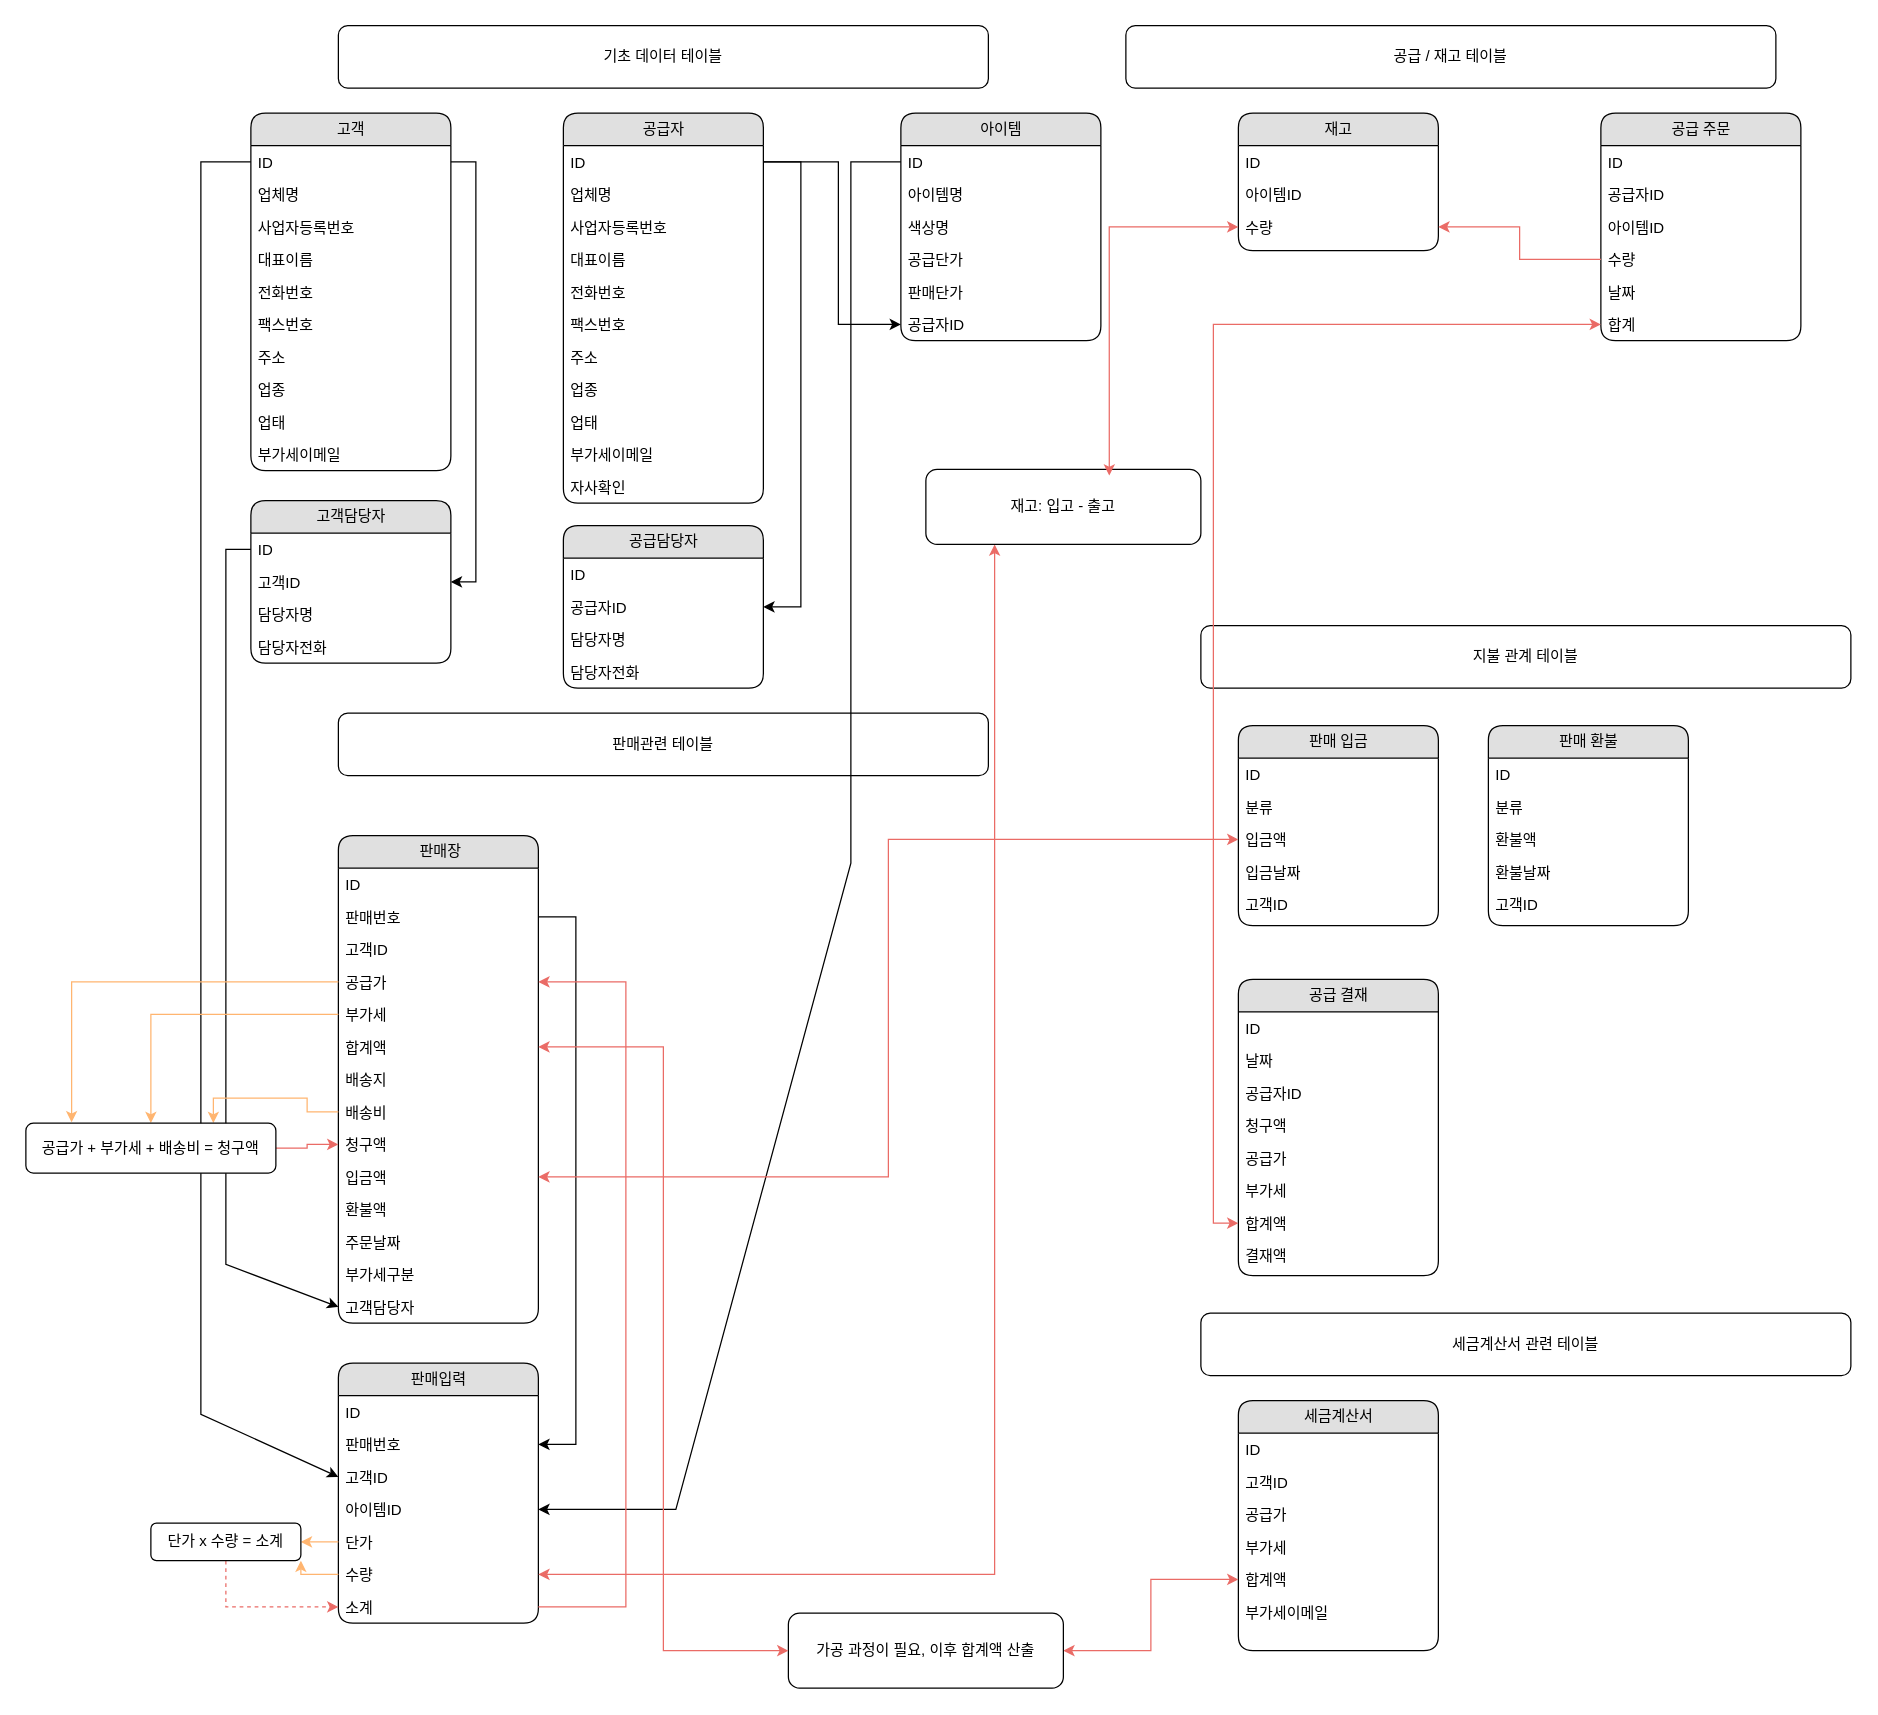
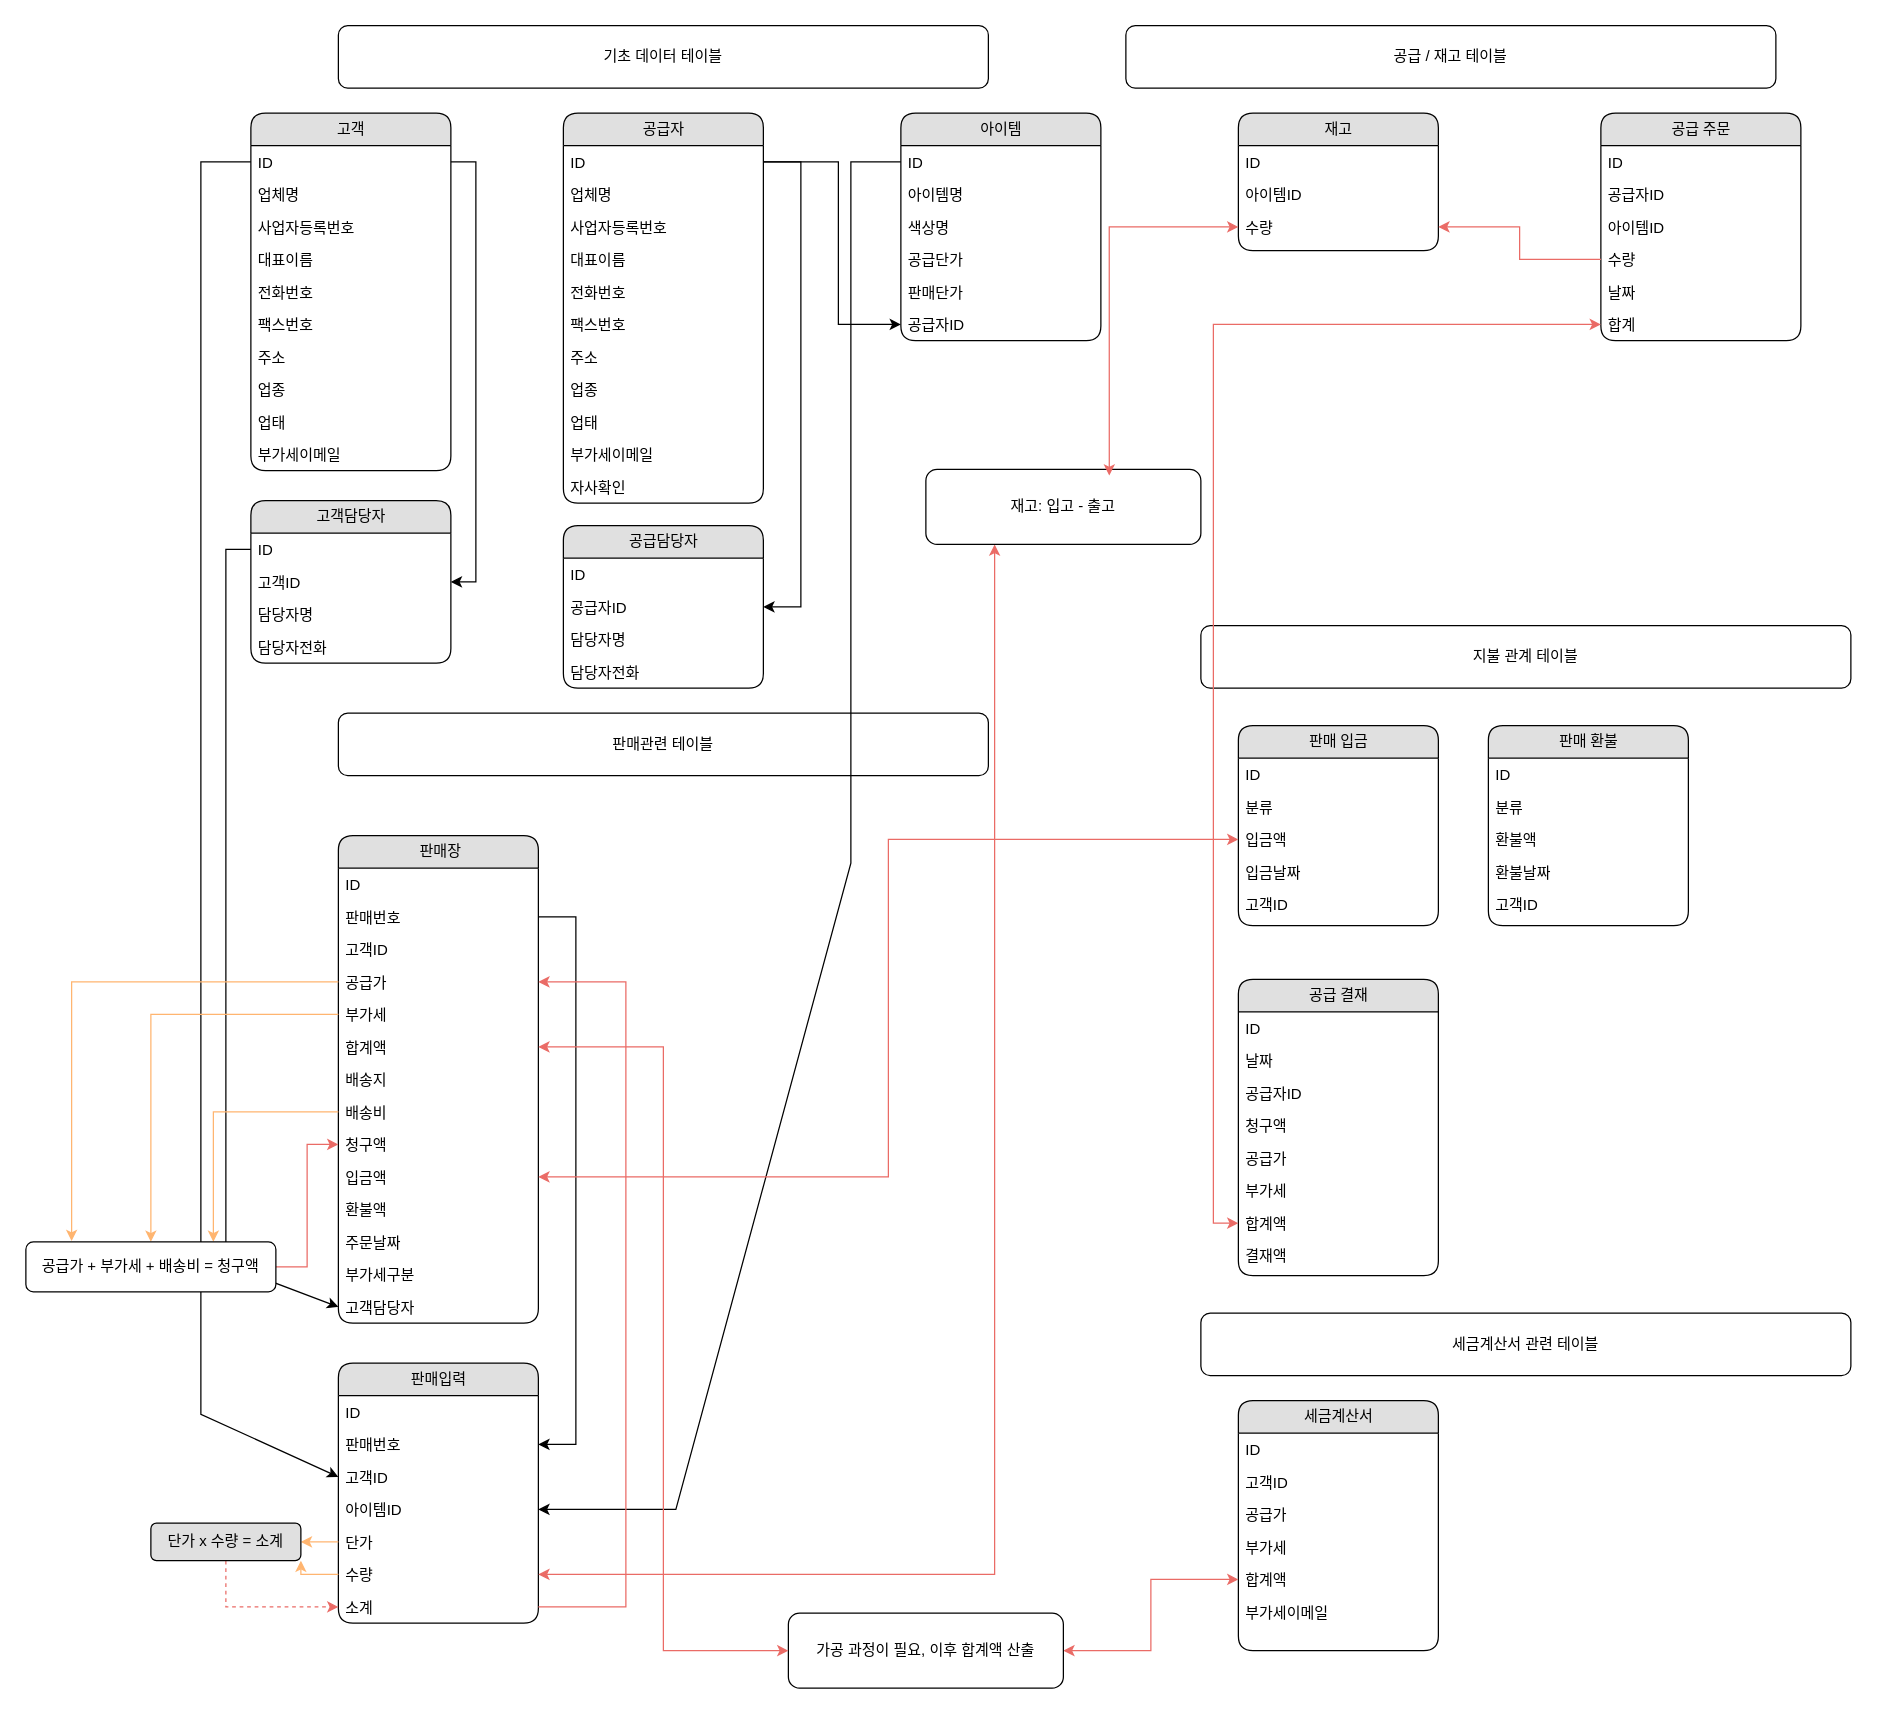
node "공급가 + 부가세 + 배송비 = 청구액": moved (151, 1148) -> (151, 1267)
node "단가 x 수량 = 소계": fillcolor #ffffff -> #e0e0e0
